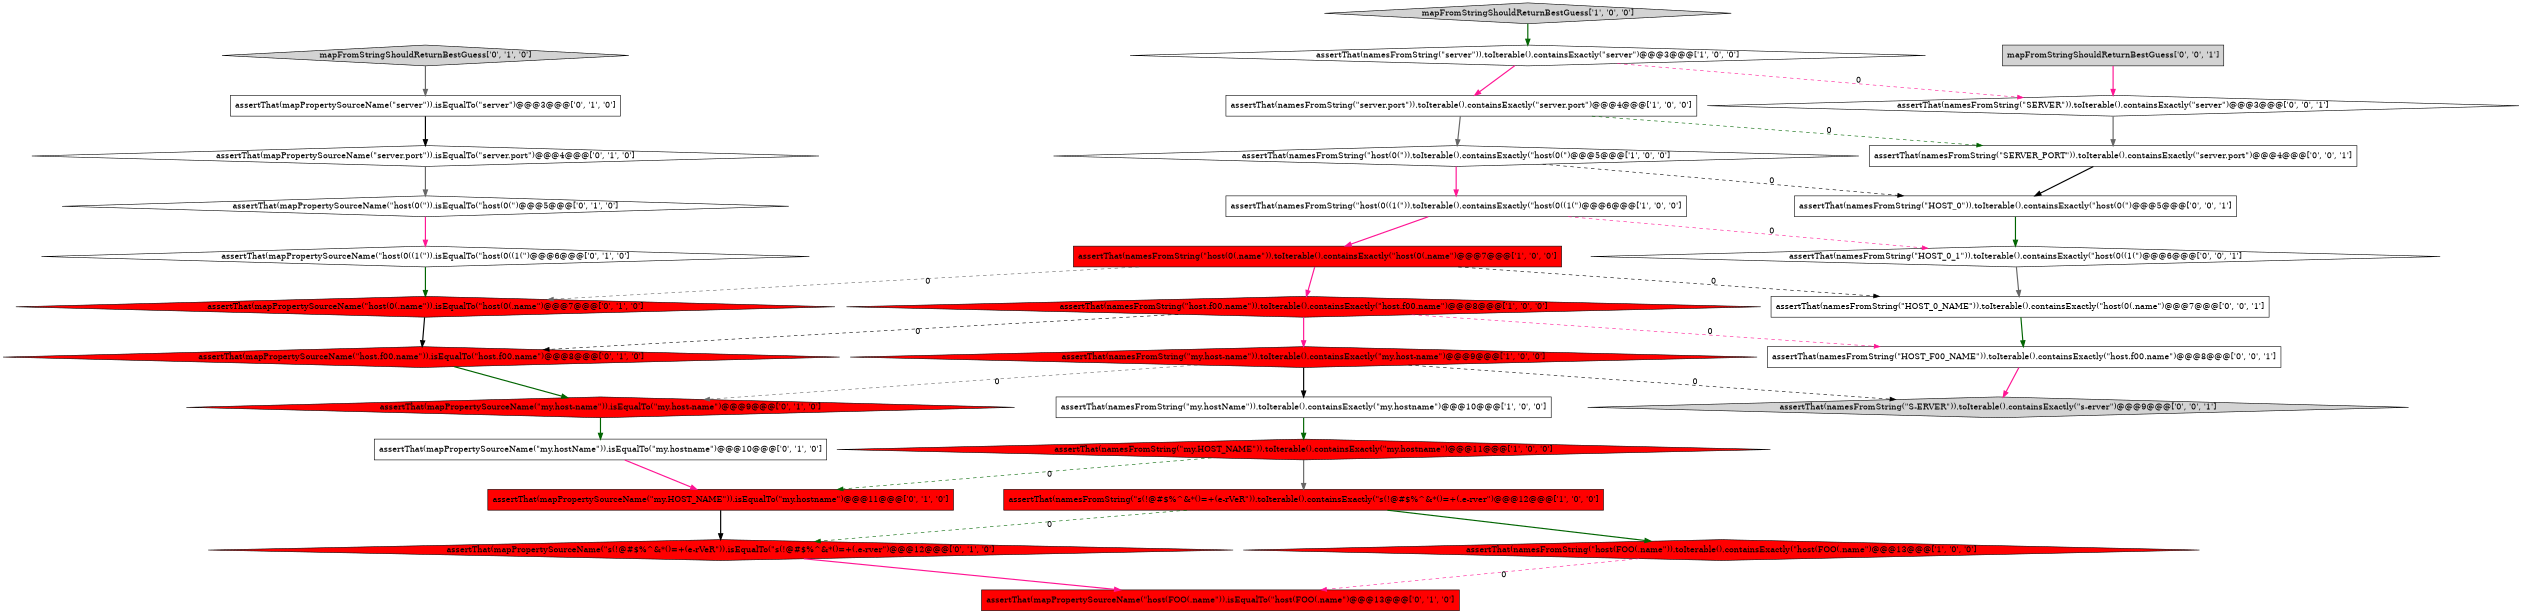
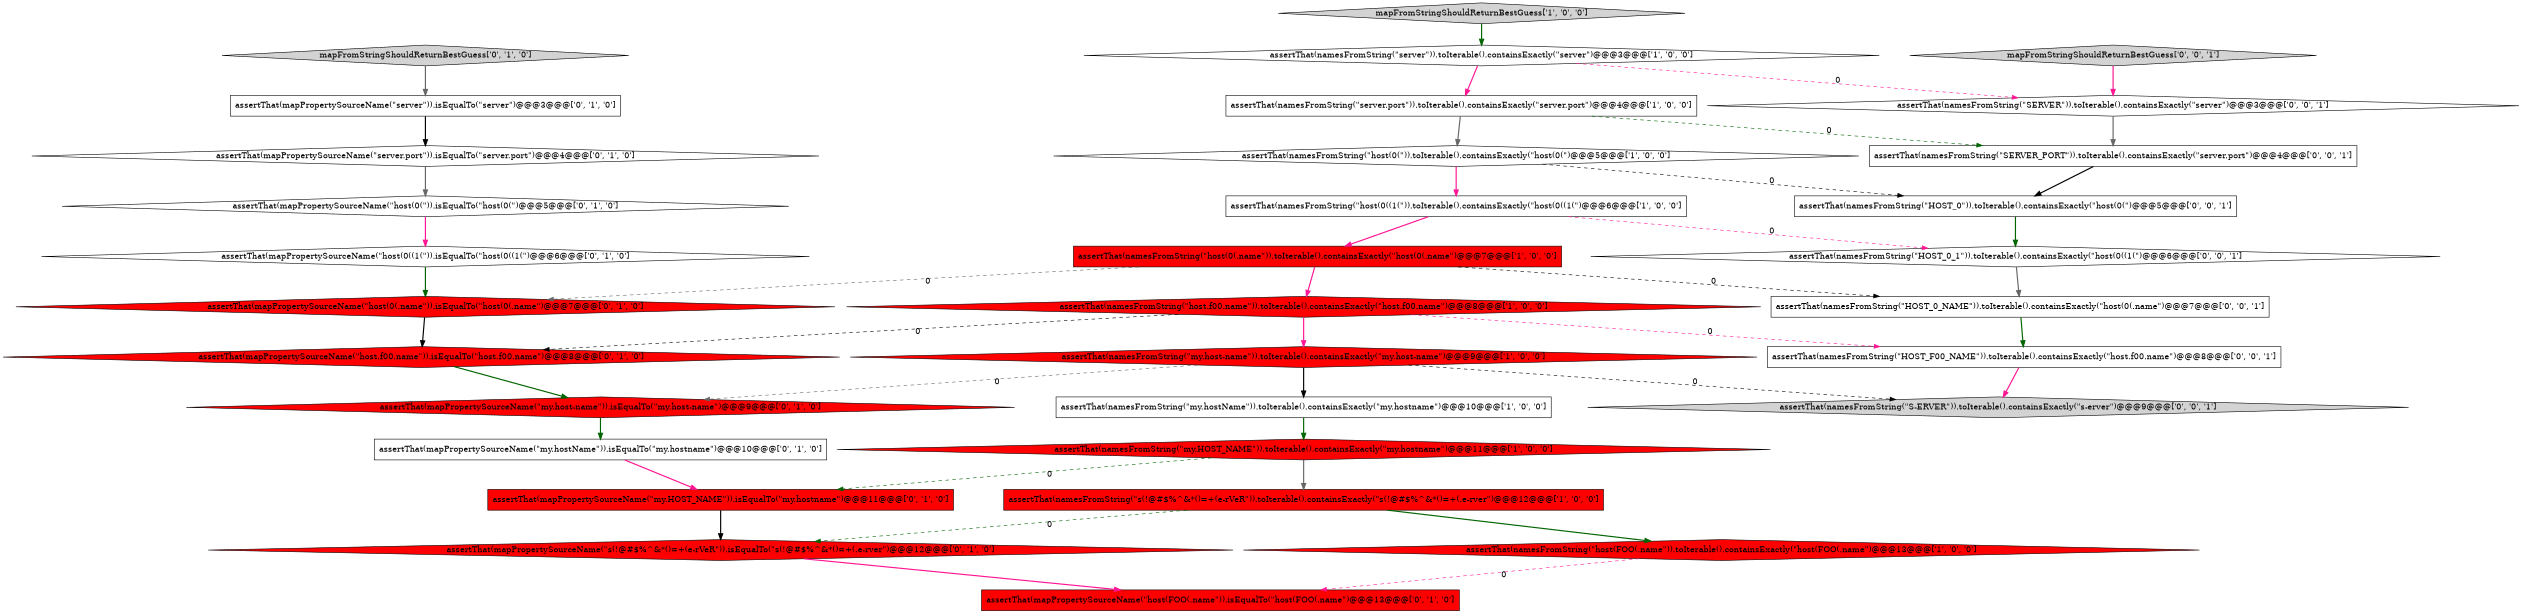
node "mapFromStringShouldReturnBestGuess['0', '0', '1']": shape box -> diamond
